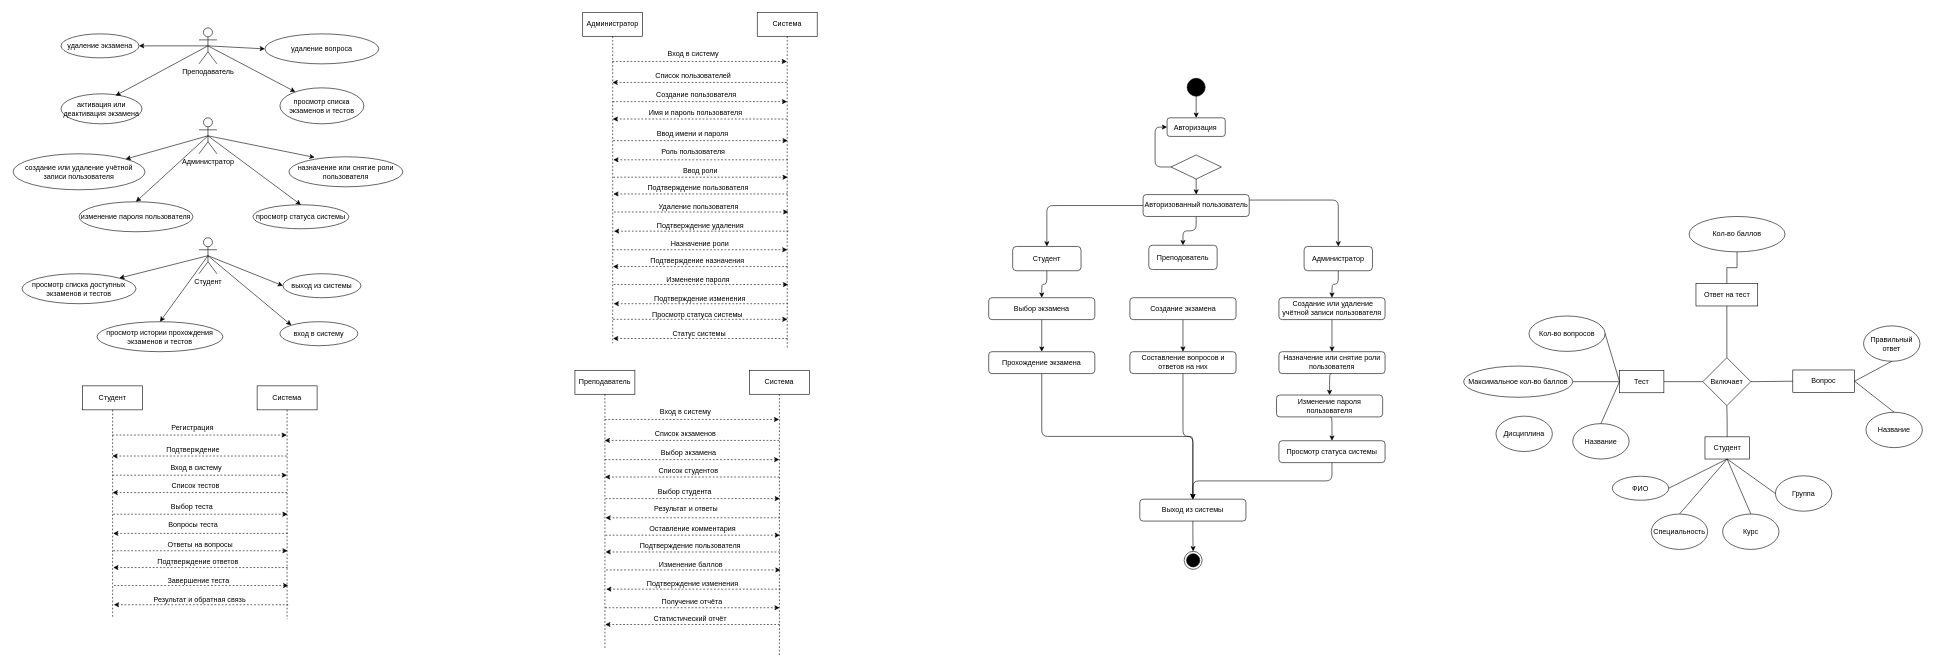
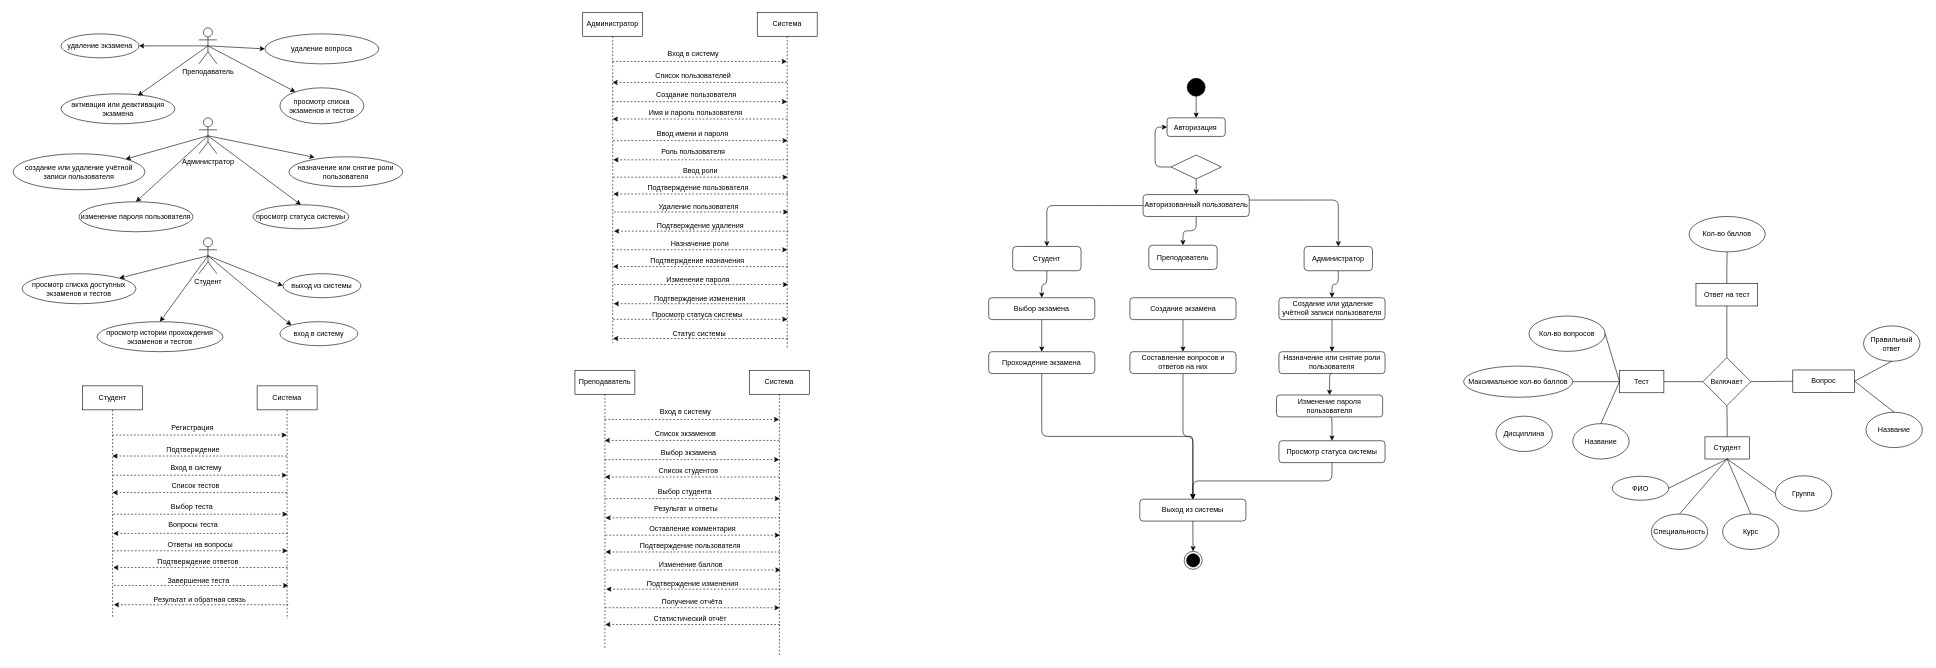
node "активация или деактивация экзамена": size 81x30 -> 114x30
node "Кол-во баллов": size 96x35 -> 76x35
